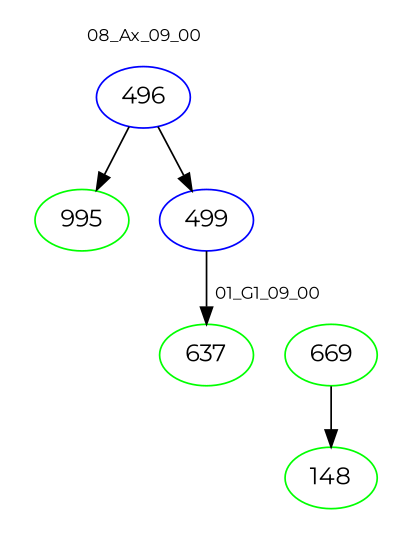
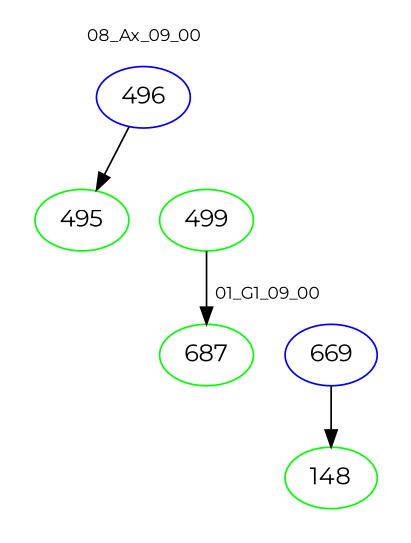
edge "496" -> "499": removed
node "995": label "995" -> "495"
node "499": color blue -> green
node "637": label "637" -> "687"
node "669": color green -> blue
